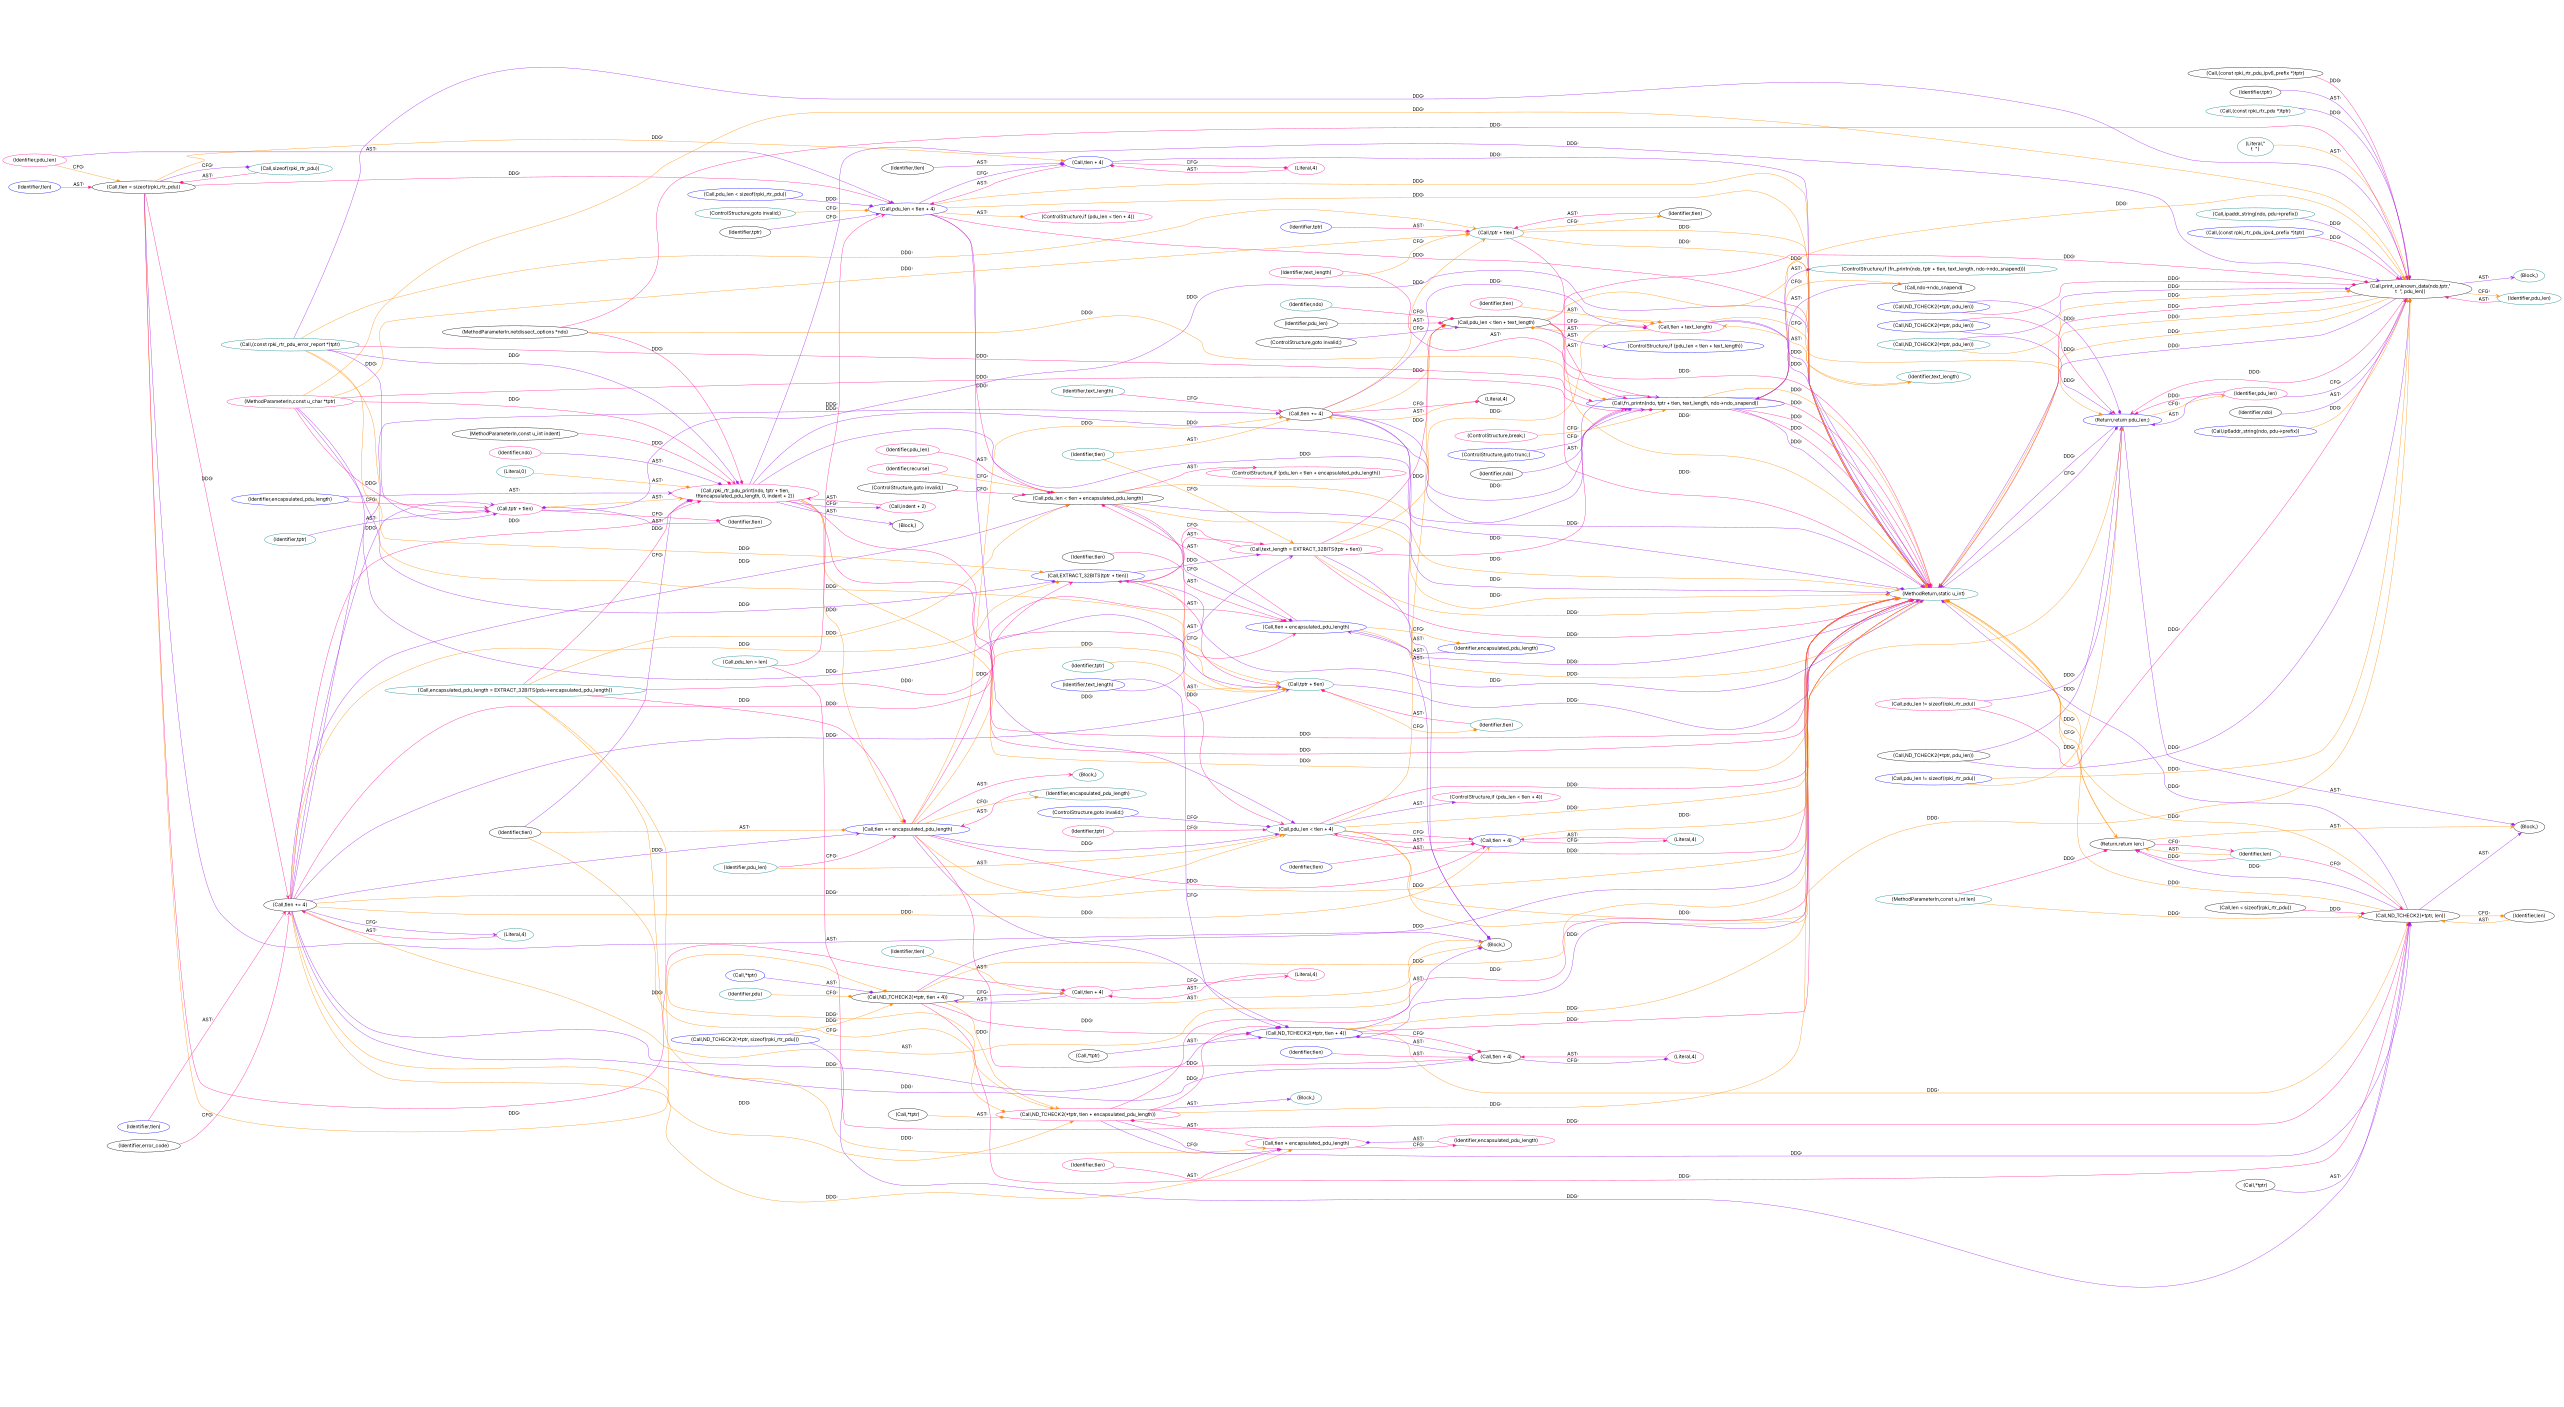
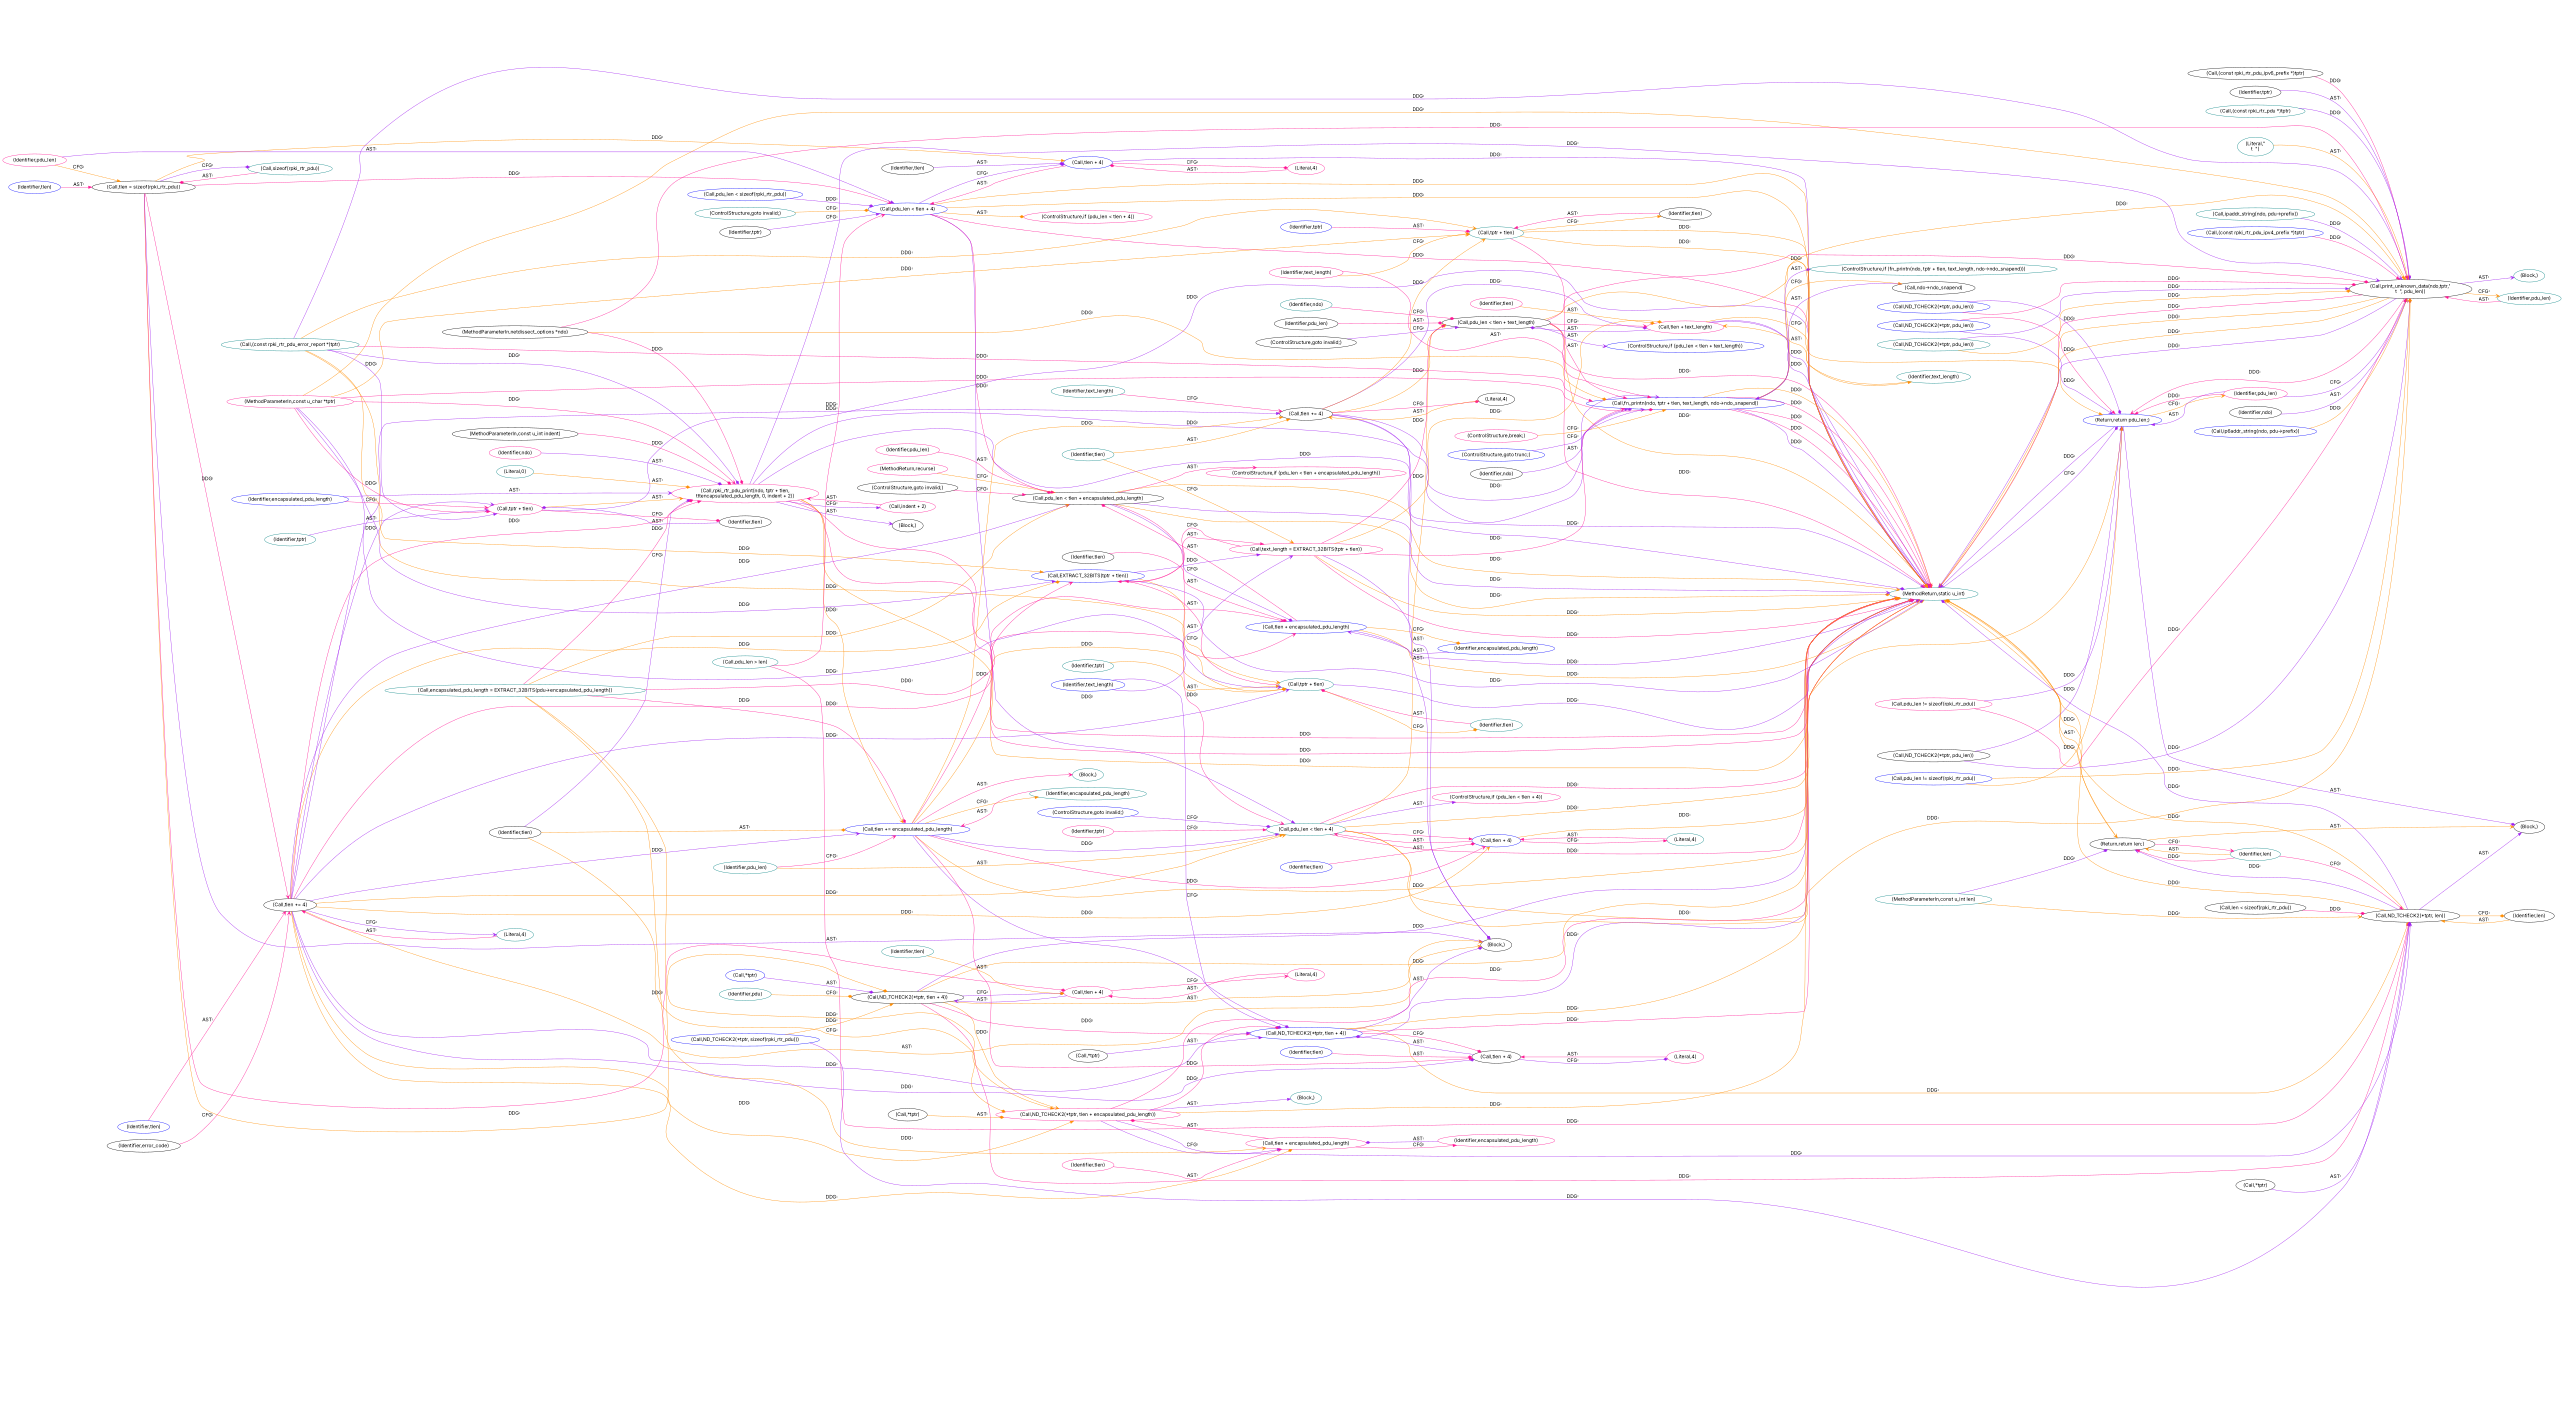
edge "(Call,tlen + text_length)" -> "(Call,pdu_len < tlen + text_length)": color darkorange -> purple
node "(Identifier,recurse)": label "(Identifier,recurse)" -> "(MethodReturn,recurse)"
edge "(MethodParameterIn,const u_char *tptr)" -> "(Call,EXTRACT_32BITS(tptr + tlen))": arrowhead diamond -> normal
edge "(MethodReturn,static u_int)" -> "(Return,return len;)": label "CFG: " -> "AST: "
edge "(MethodParameterIn,const u_int len)" -> "(Return,return len;)": color deeppink -> purple
